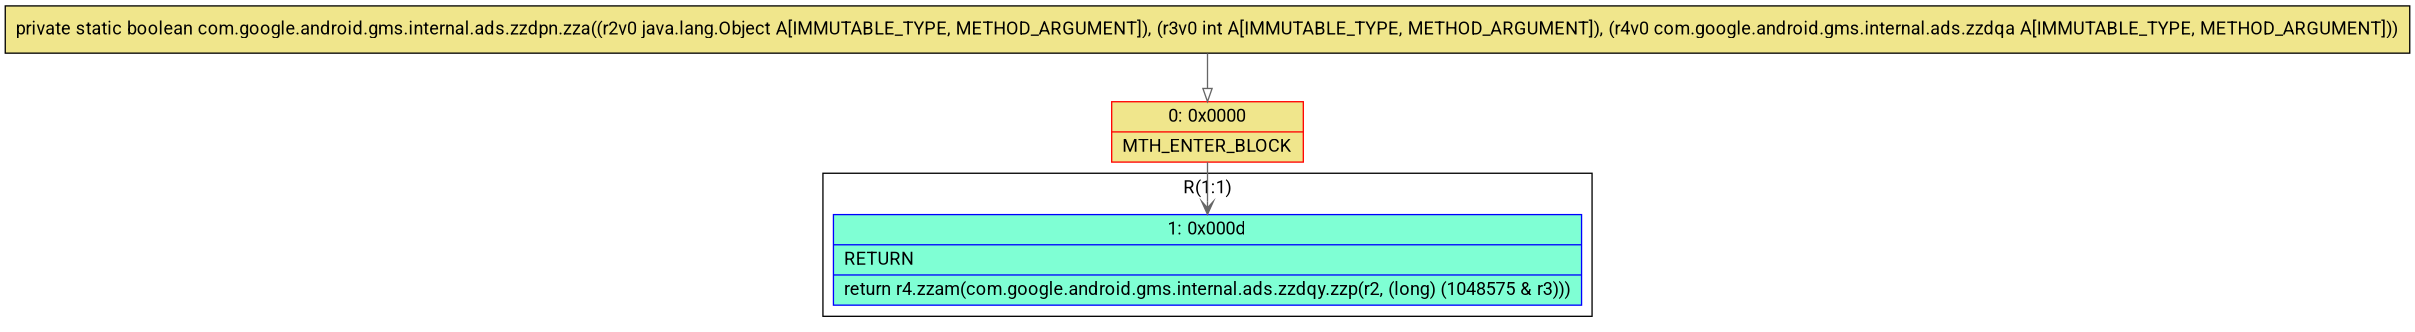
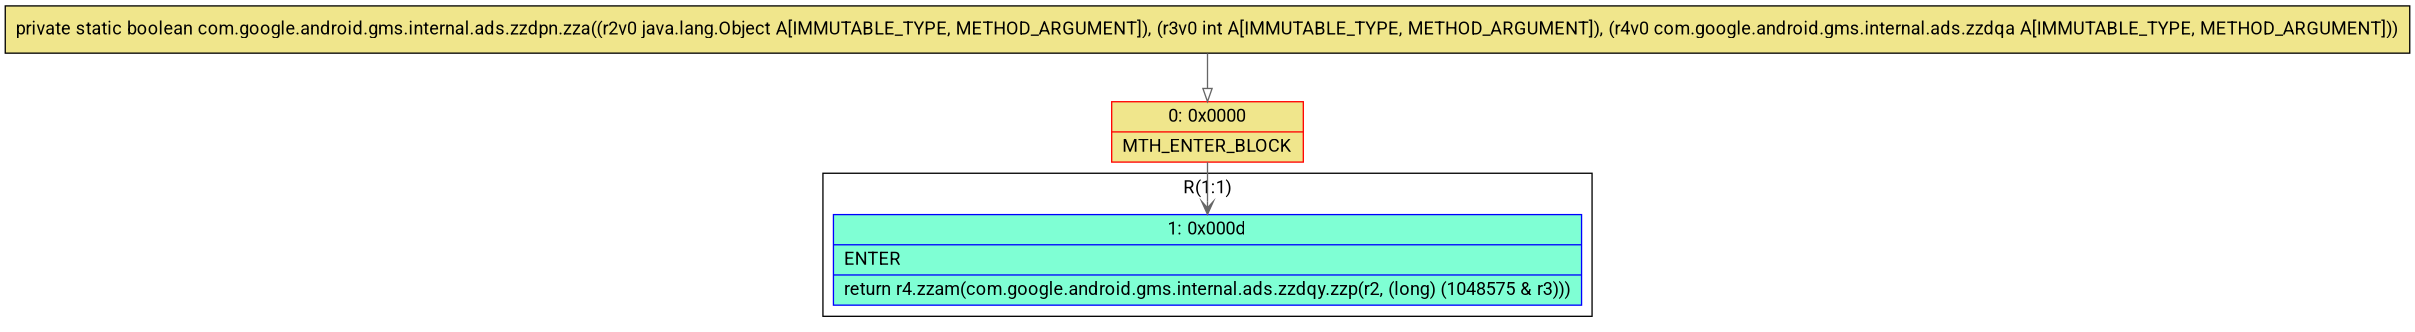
node "1: 0x000d": text "RETURN" -> "ENTER"
